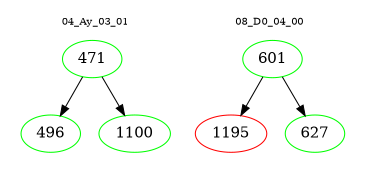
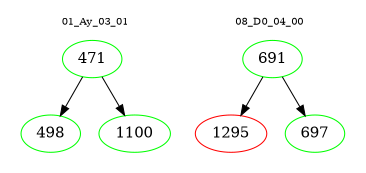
cluster "04_Ay_03_01": label "04_Ay_03_01" -> "01_Ay_03_01"
node "601": label "601" -> "691"
node "496": label "496" -> "498"
node "1195": label "1195" -> "1295"
node "627": label "627" -> "697"
